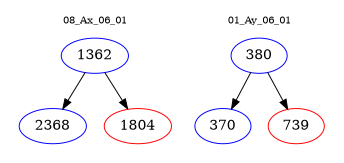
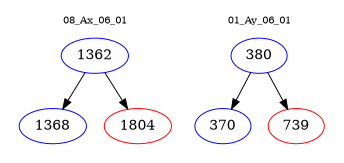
node "2368": label "2368" -> "1368"
